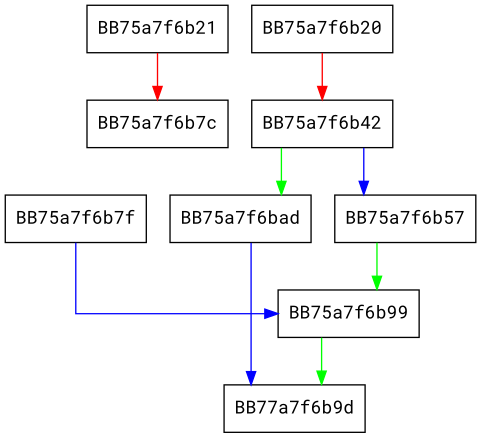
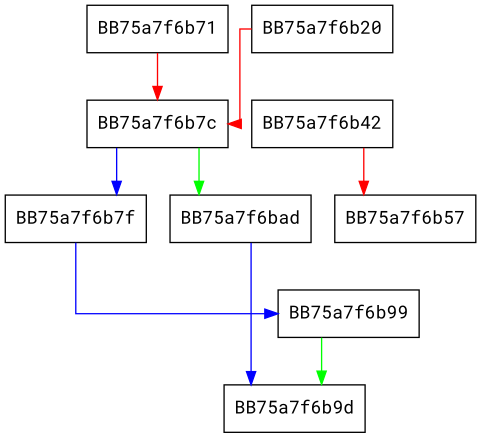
node "BB75a7f6b21": label "BB75a7f6b21" -> "BB75a7f6b71"
edge "BB75a7f6b20" -> "BB75a7f6b42": now "BB75a7f6b20" -> "BB75a7f6b7c"
edge "BB75a7f6b7c" -> "BB75a7f6b7f": added
edge "BB75a7f6b42" -> "BB75a7f6bad": now "BB75a7f6b7c" -> "BB75a7f6bad"
edge "BB75a7f6b42" -> "BB75a7f6b57": color blue -> red
edge "BB75a7f6b57" -> "BB75a7f6b99": removed
node "BB77a7f6b9d": label "BB77a7f6b9d" -> "BB75a7f6b9d"
